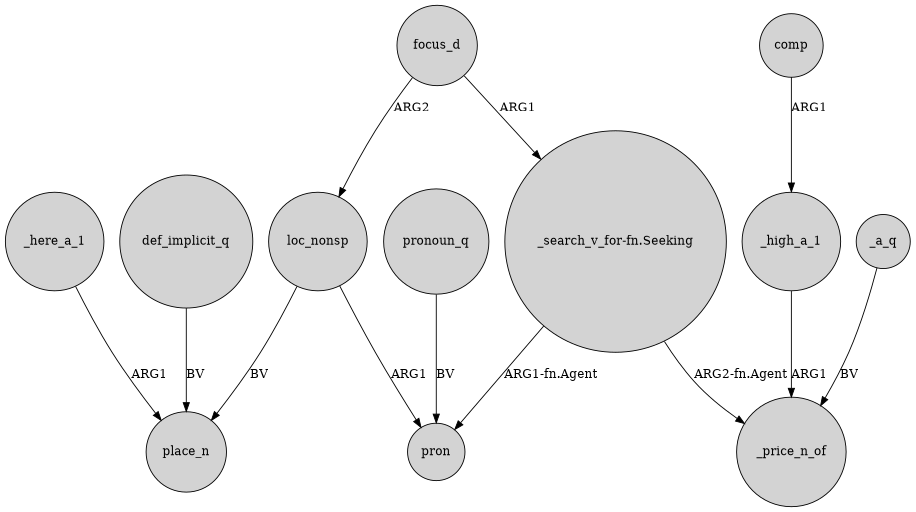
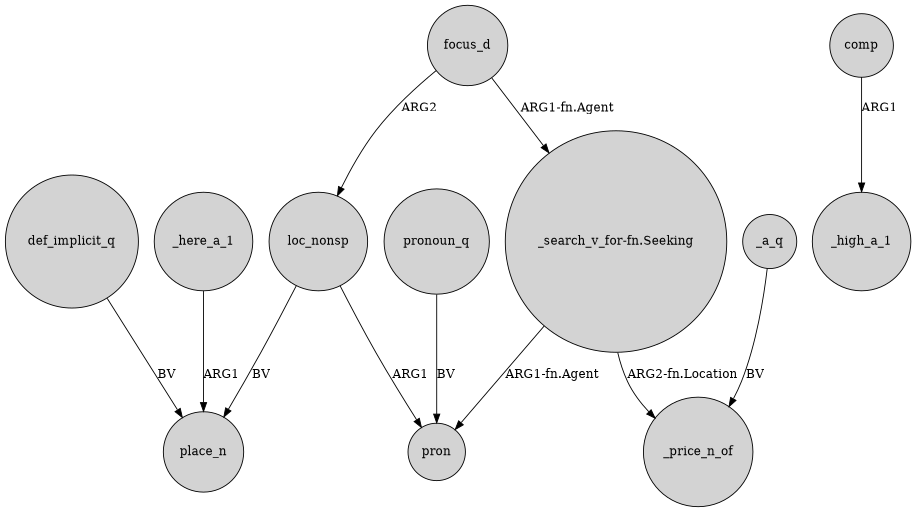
edge "focus_d" -> "_search_v_for-fn.Seeking": label "ARG1" -> "ARG1-fn.Agent"
edge "_high_a_1" -> "_price_n_of": removed, label "ARG1"
edge "_search_v_for-fn.Seeking" -> "_price_n_of": label "ARG2-fn.Agent" -> "ARG2-fn.Location"
